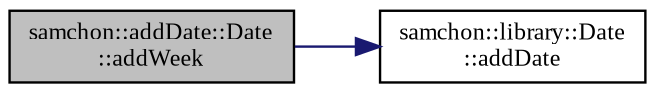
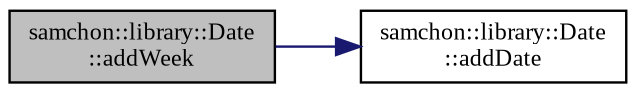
node "samchon::addDate::Date ::addWeek": label "samchon::addDate::Date ::addWeek" -> "samchon::library::Date ::addWeek"
